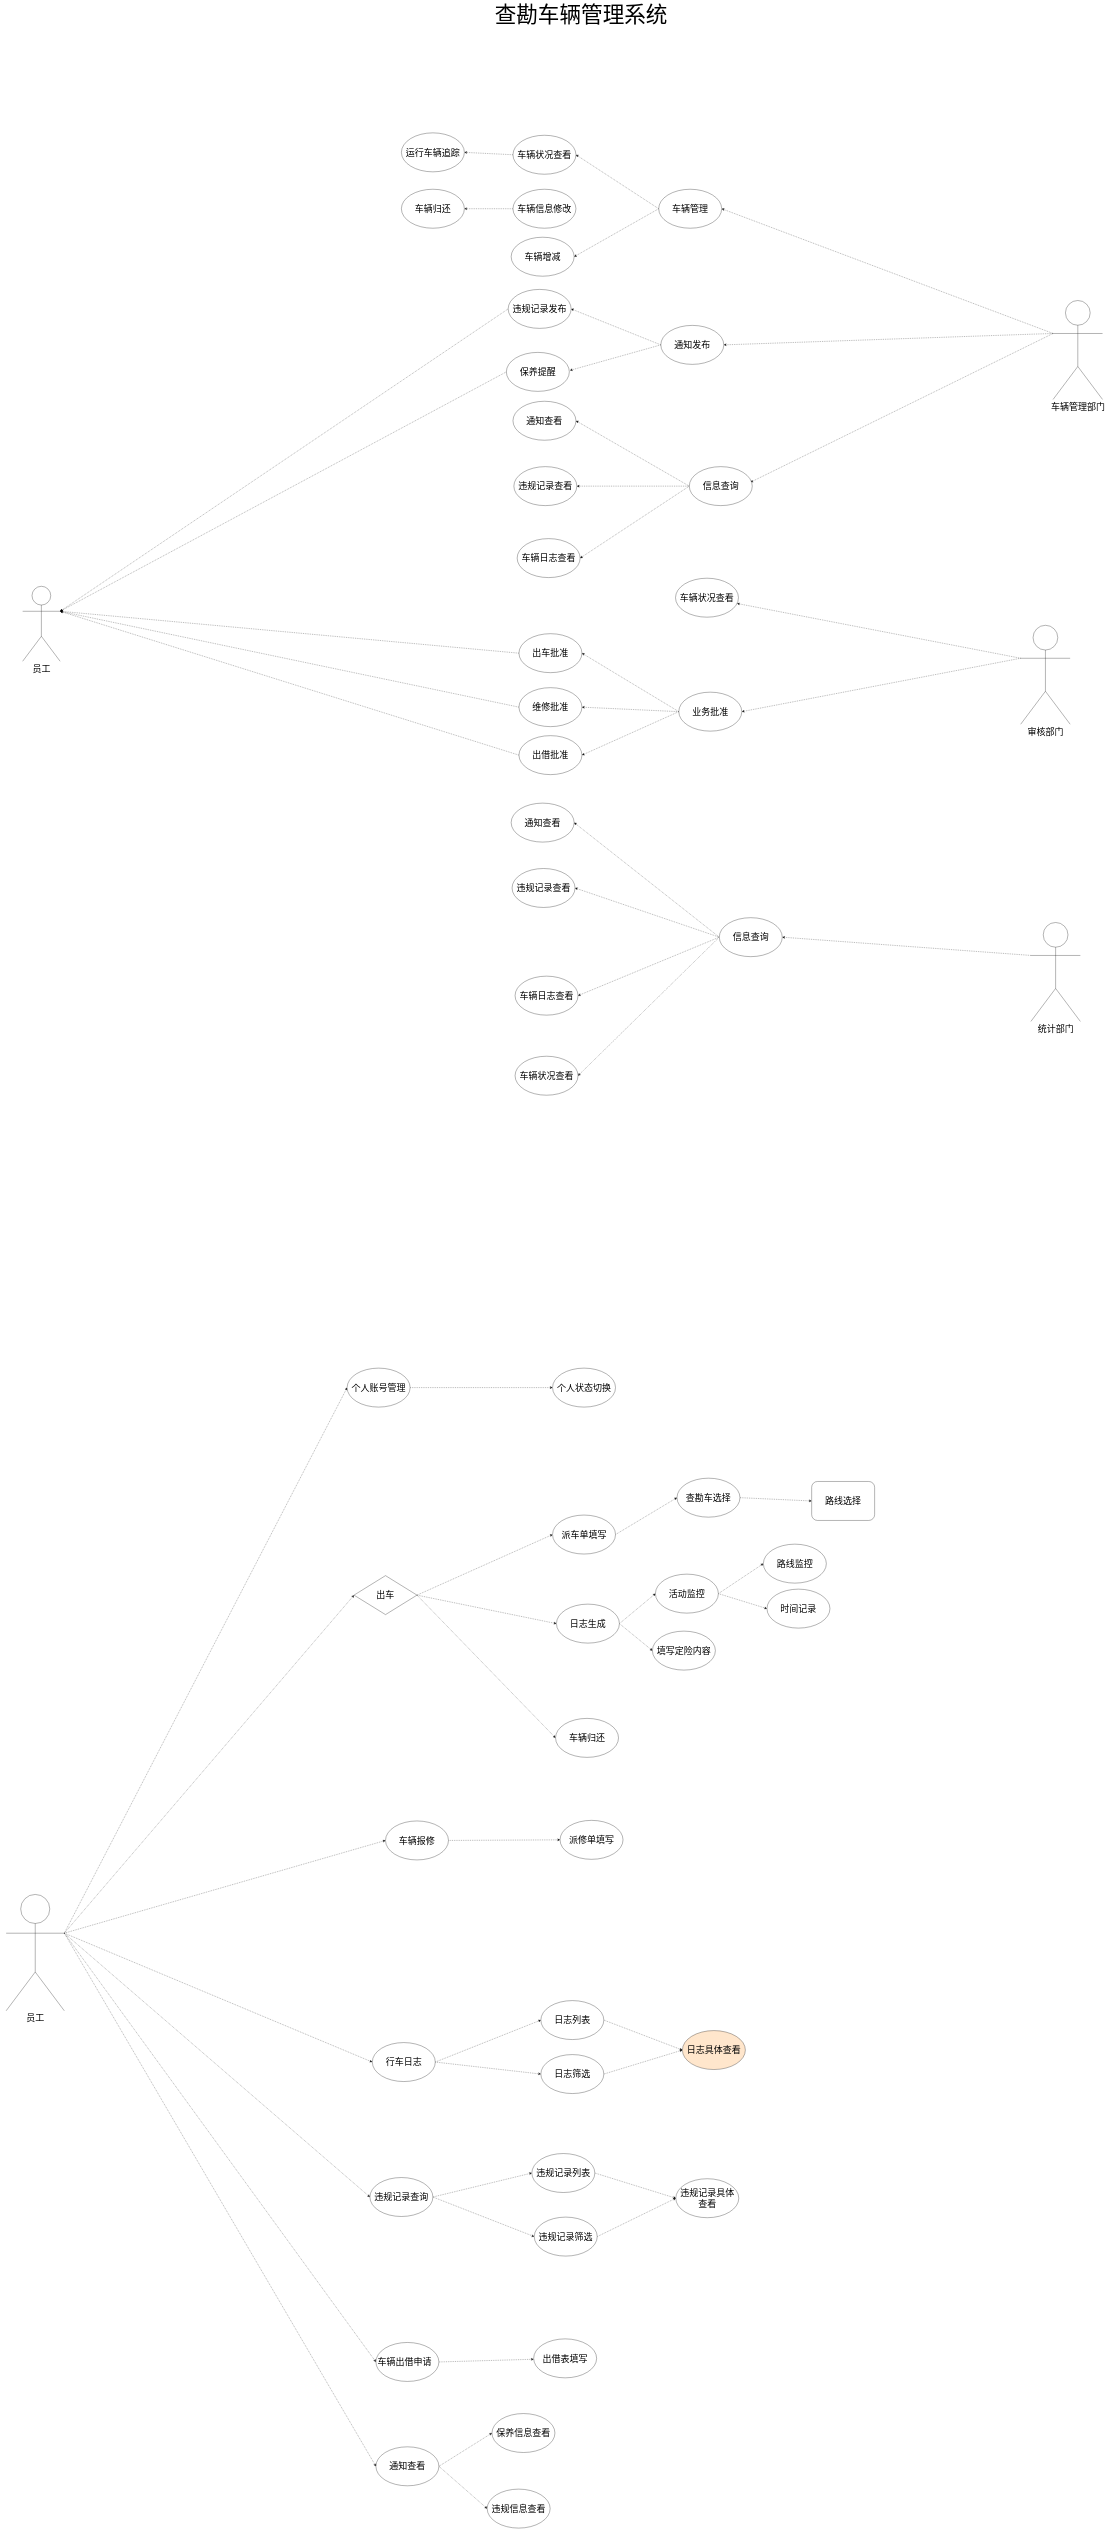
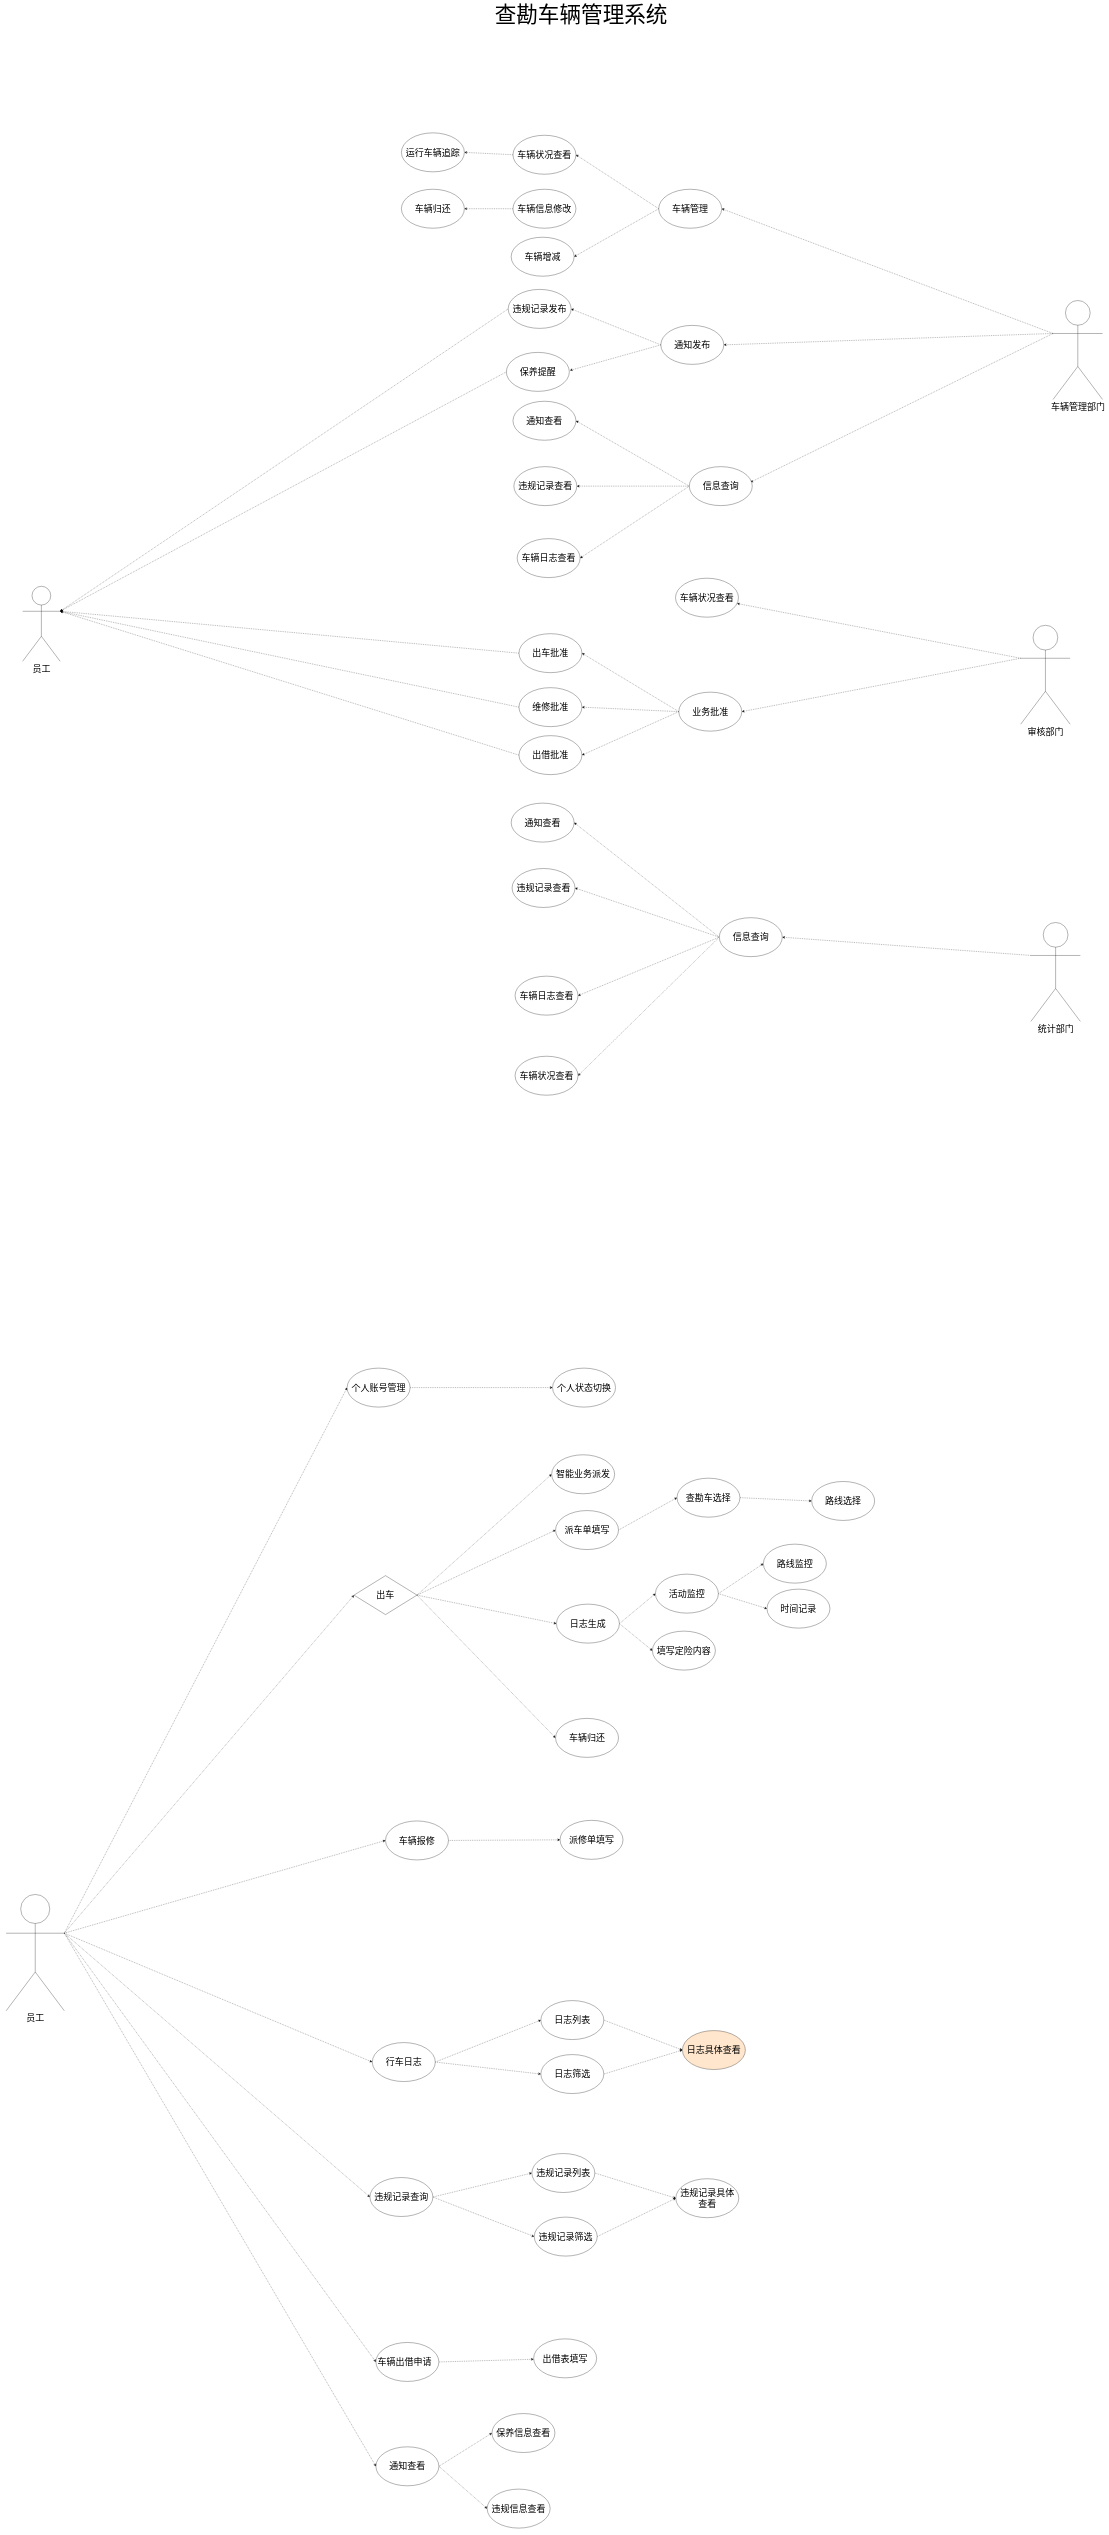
node "智能业务派发": added
edge "出车" -> "智能业务派发": added
node "路线选择": shape rounded rectangle -> ellipse
node "派车单填写": moved (584, 1535) -> (587, 1530)
